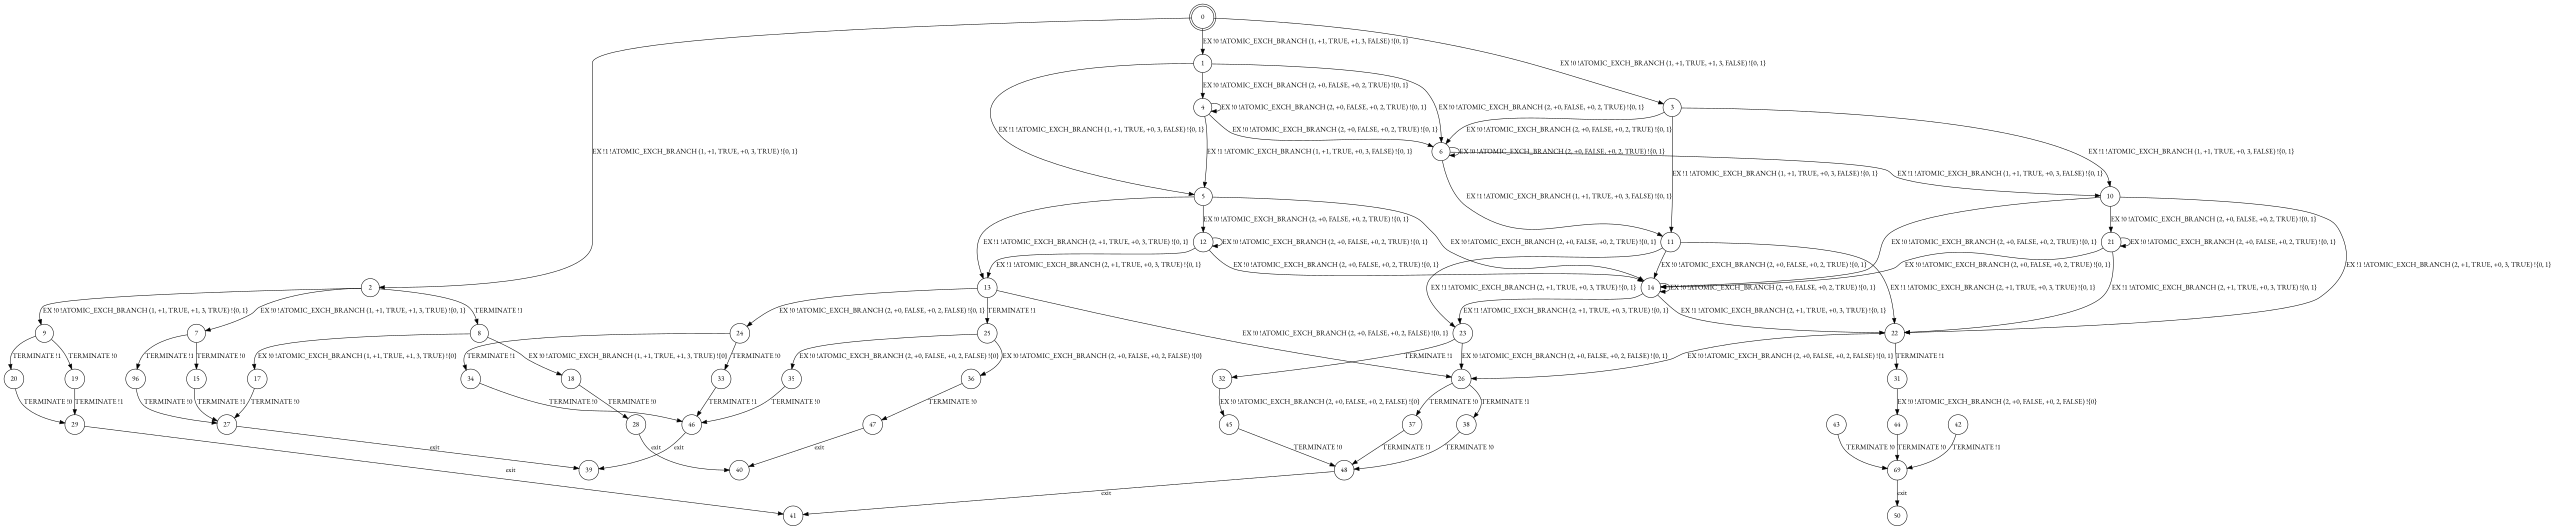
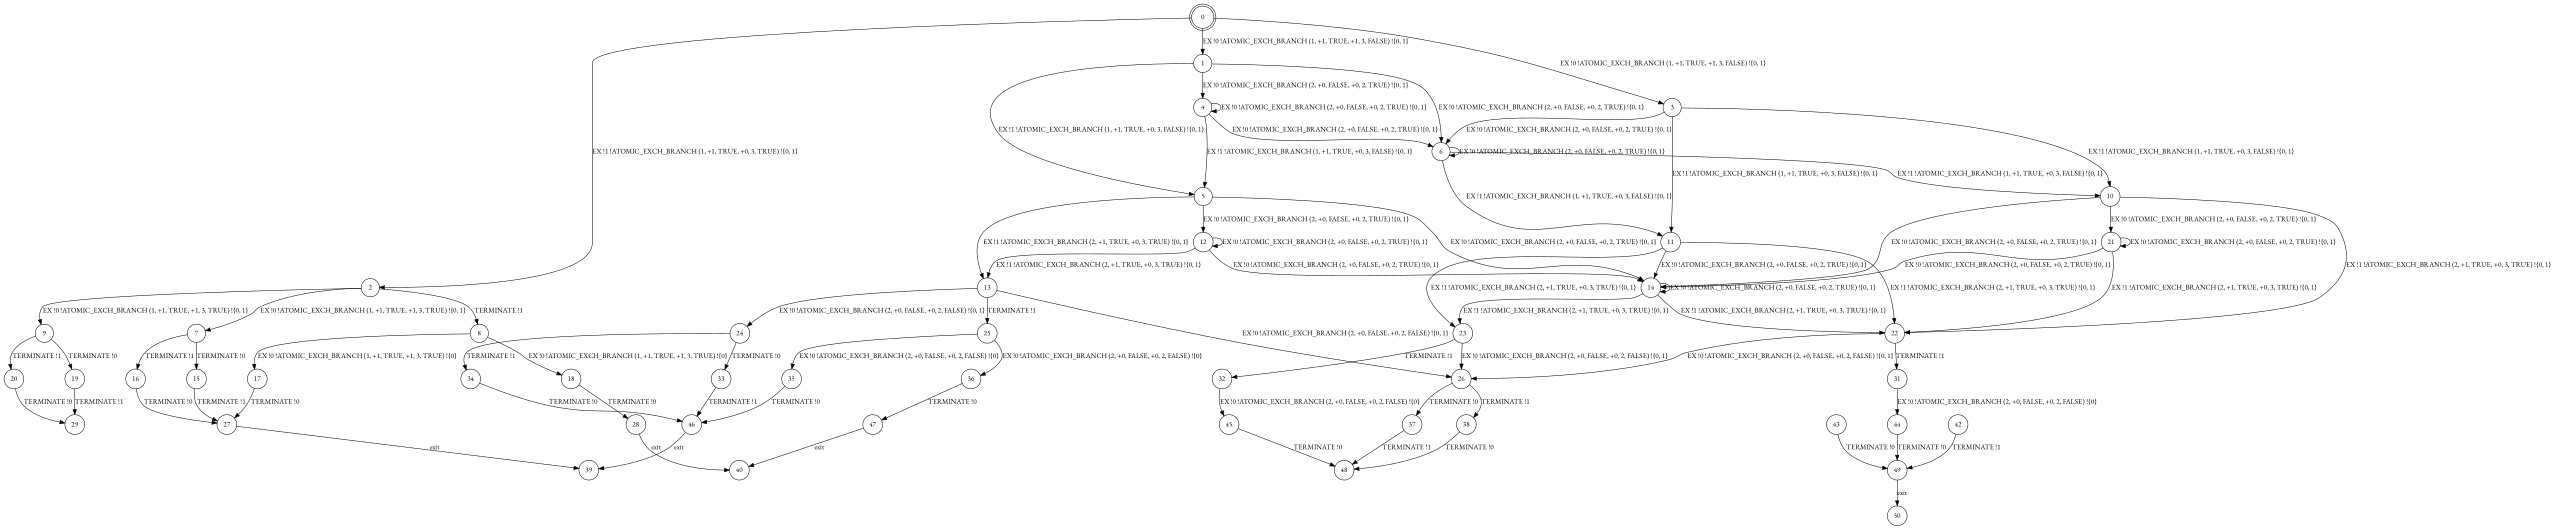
node "96": label "96" -> "16"
node "69": label "69" -> "49"
node "41": removed
